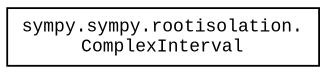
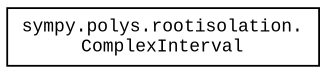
node "sympy.sympy.rootisolation. ComplexInterval": label "sympy.sympy.rootisolation. ComplexInterval" -> "sympy.polys.rootisolation. ComplexInterval"
